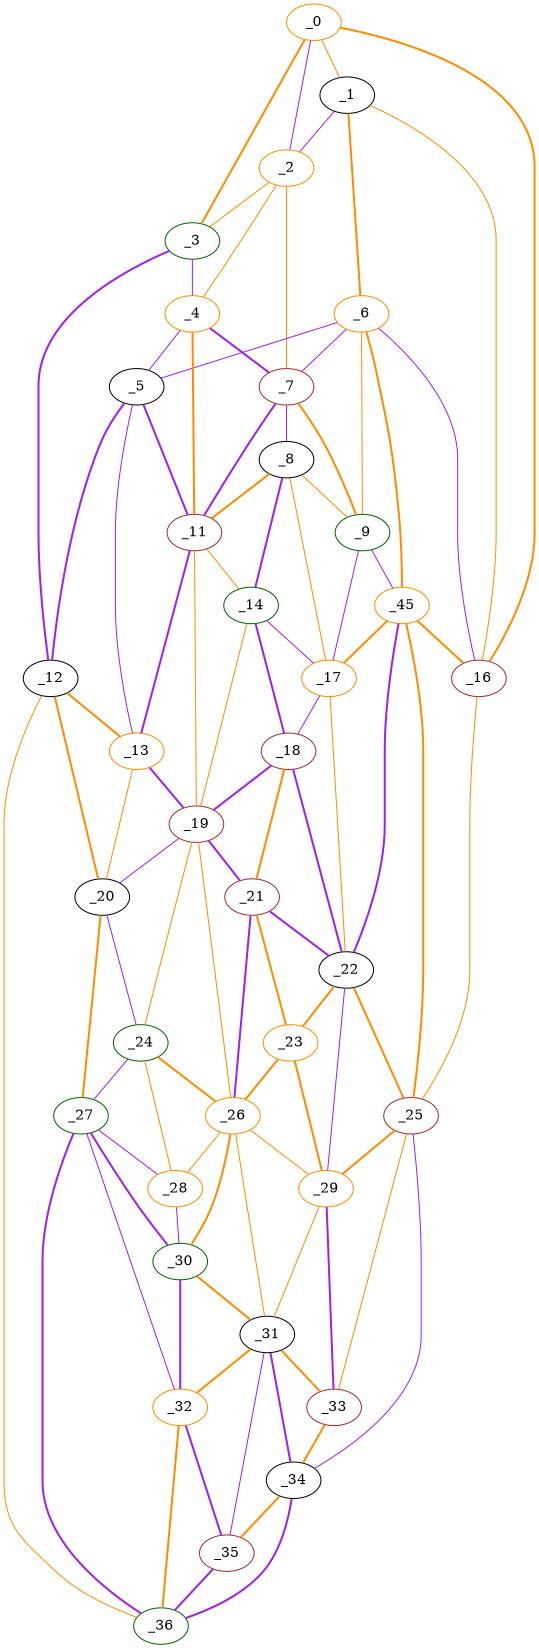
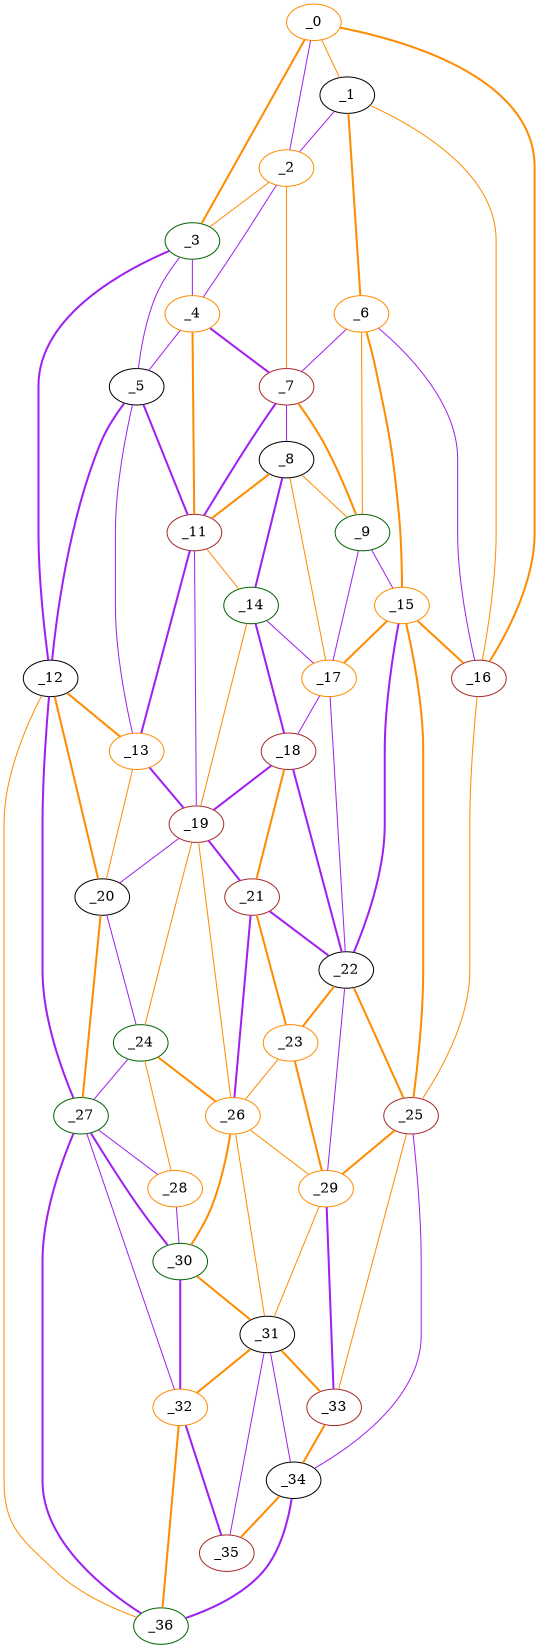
edge "_2" -- "_4": color darkorange -> purple
edge "_6" -- "_5": now "_3" -- "_5"
node "_45": label "_45" -> "_15"
edge "_11" -- "_19": color darkorange -> purple
edge "_17" -- "_22": color darkorange -> purple
edge "_12" -- "_27": added
edge "_23" -- "_26": style bold -> solid
edge "_26" -- "_28": removed
edge "_31" -- "_34": style bold -> solid
edge "_35" -- "_36": removed
